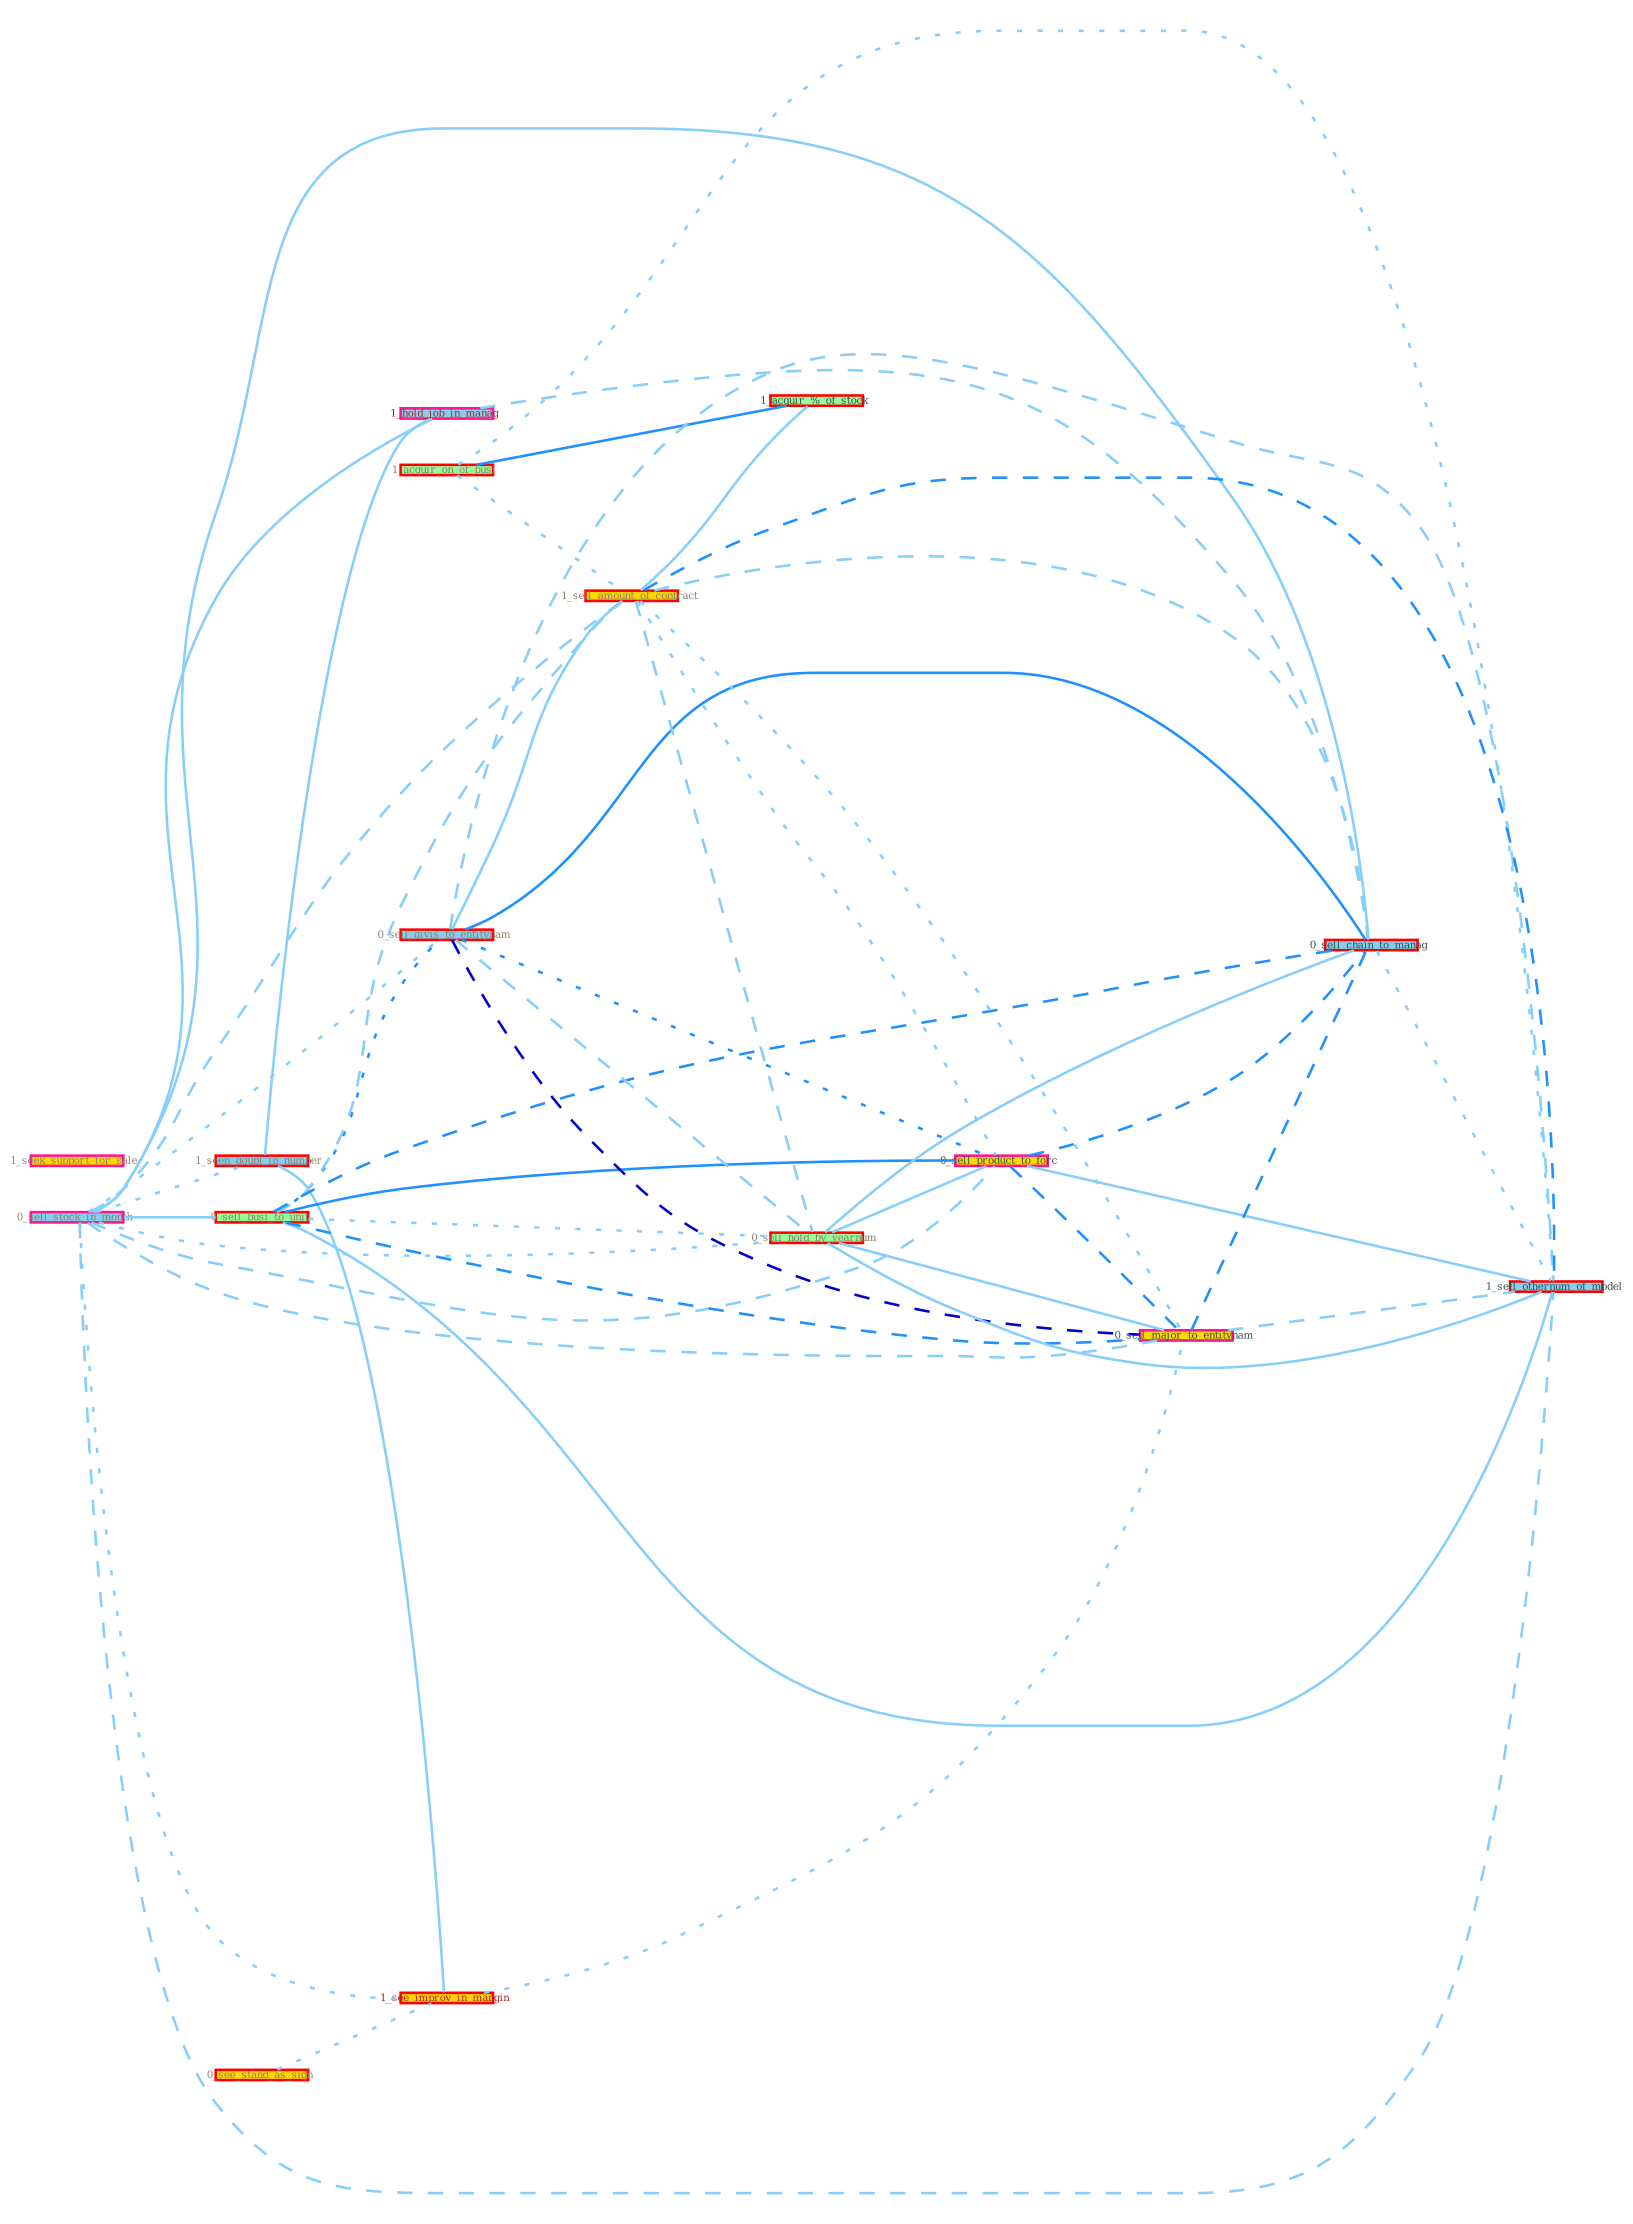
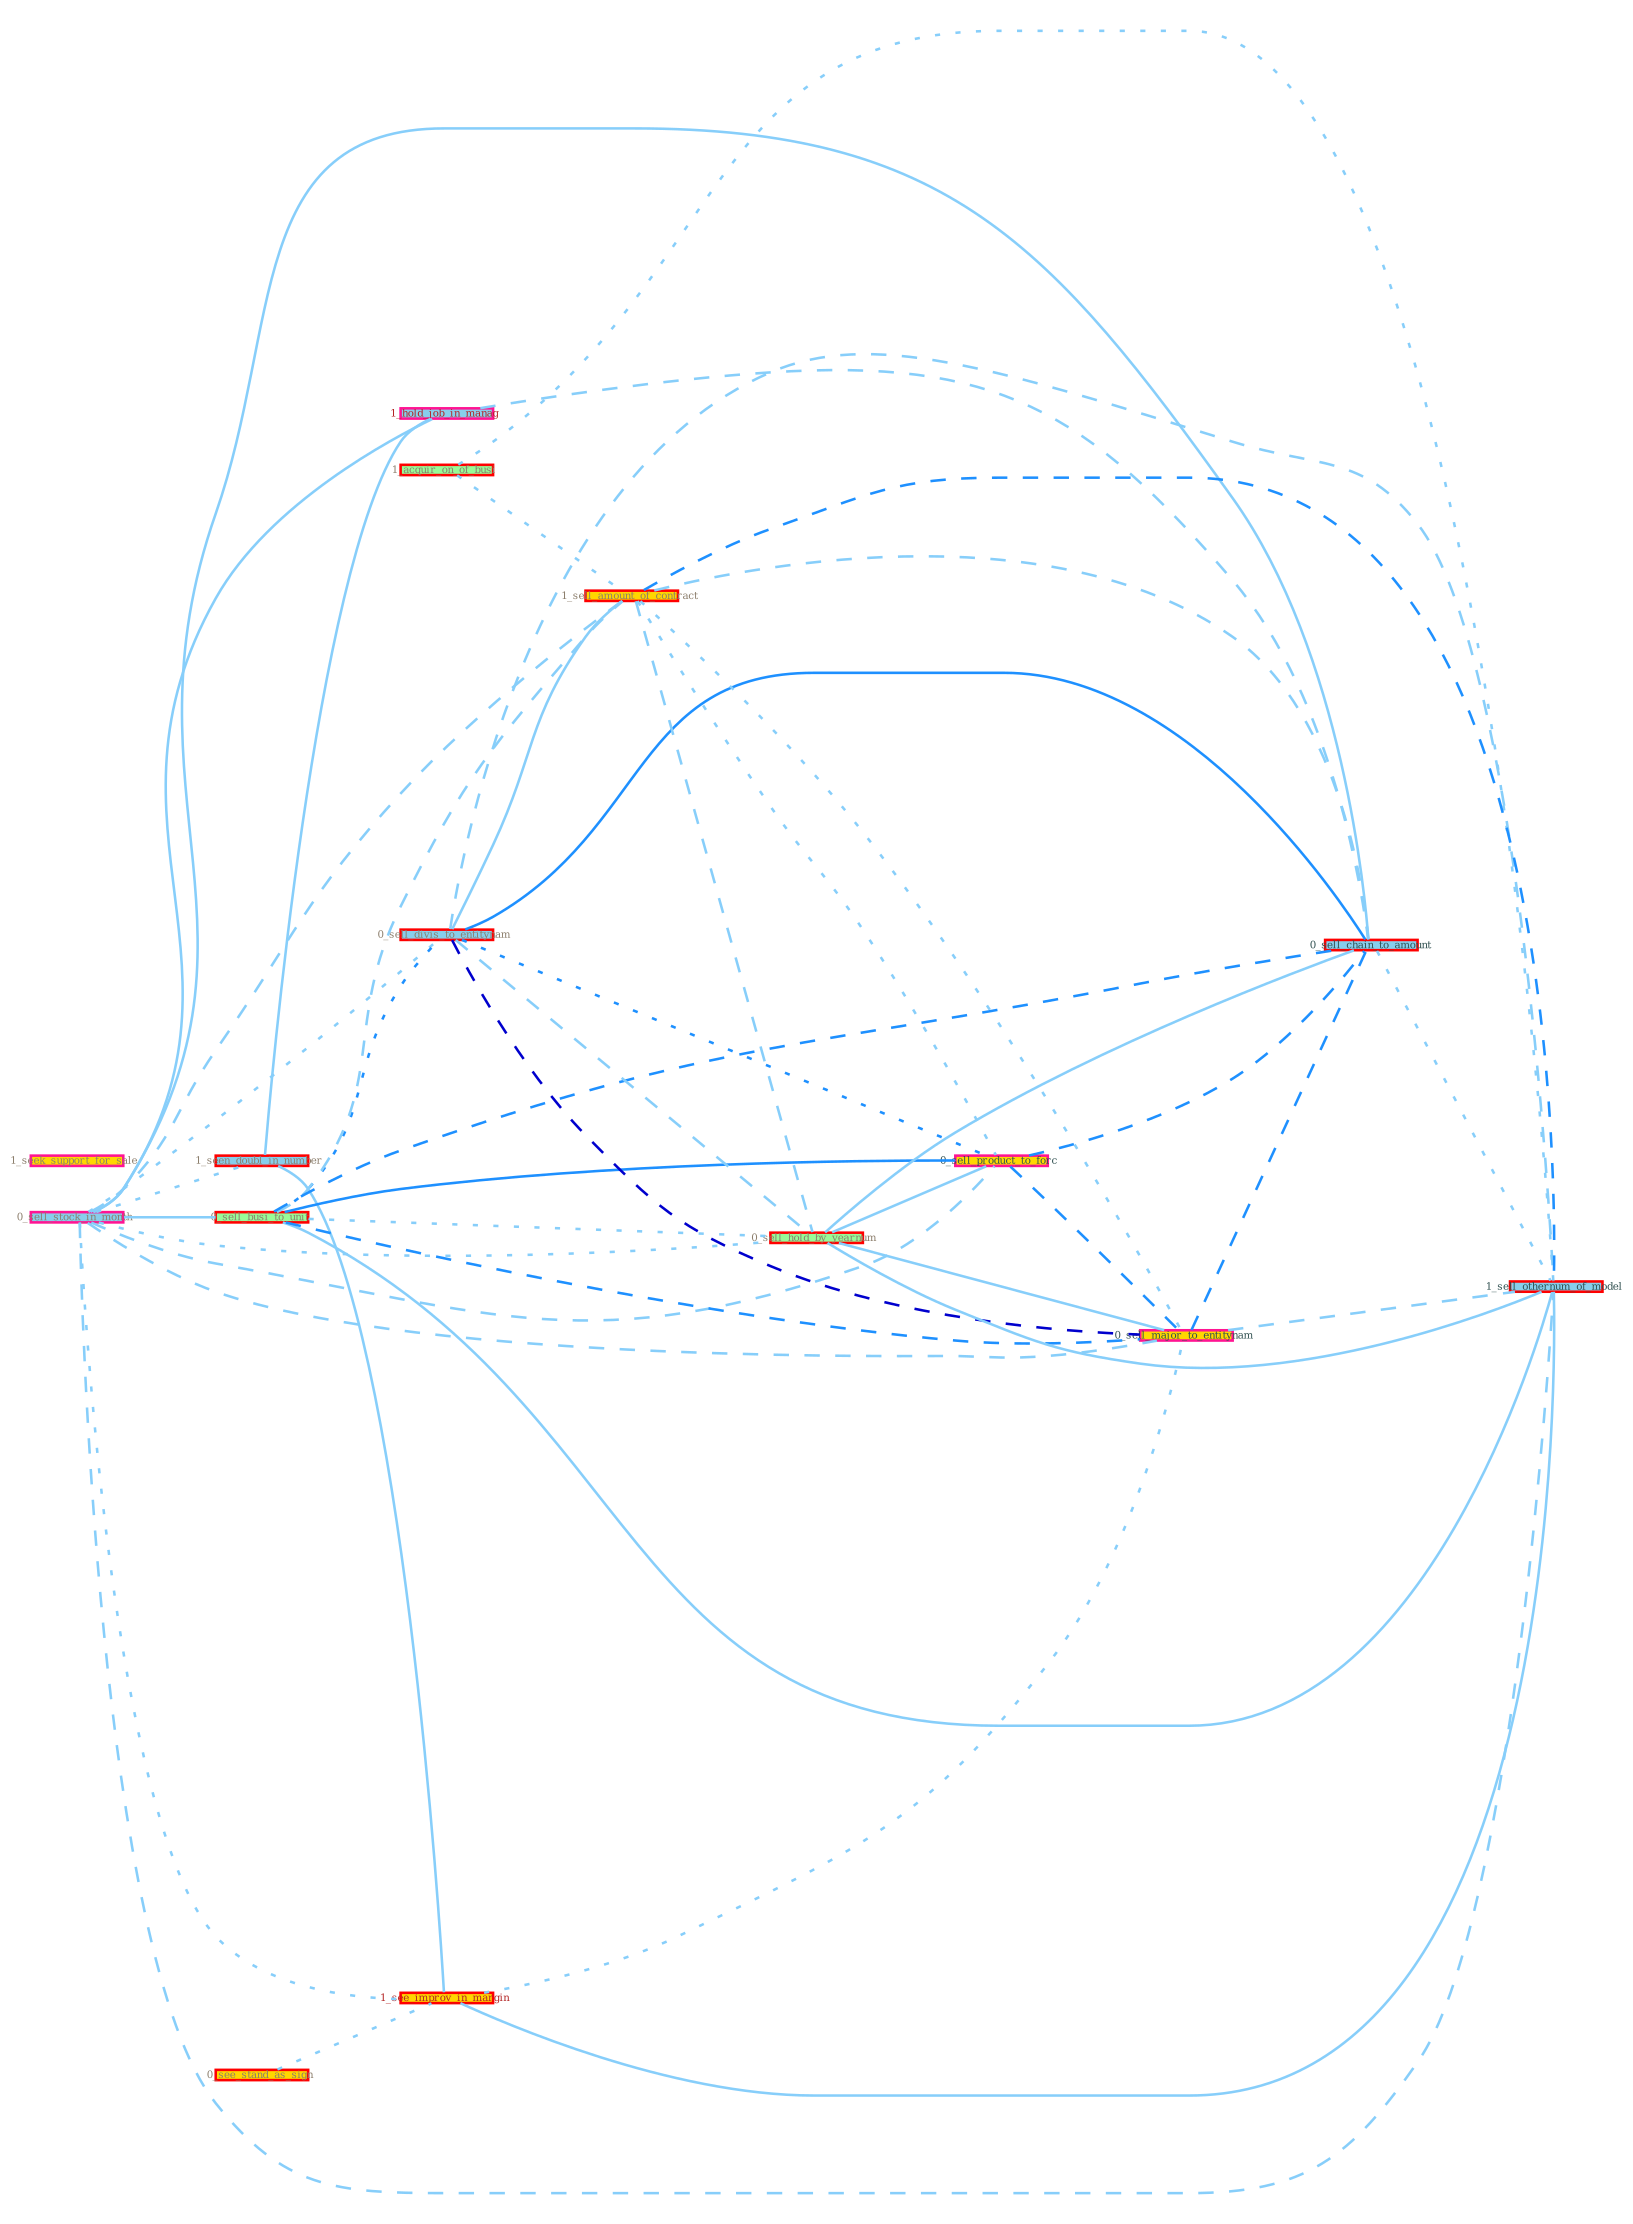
node "1_acquir_%_of_stock": removed
node "0_sell_chain_to_manag": label "0_sell_chain_to_manag" -> "0_sell_chain_to_amount"
edge "0_sell_product_to_forc" -- "1_sell_othernum_of_model": now "1_see_improv_in_margin" -- "1_sell_othernum_of_model"
